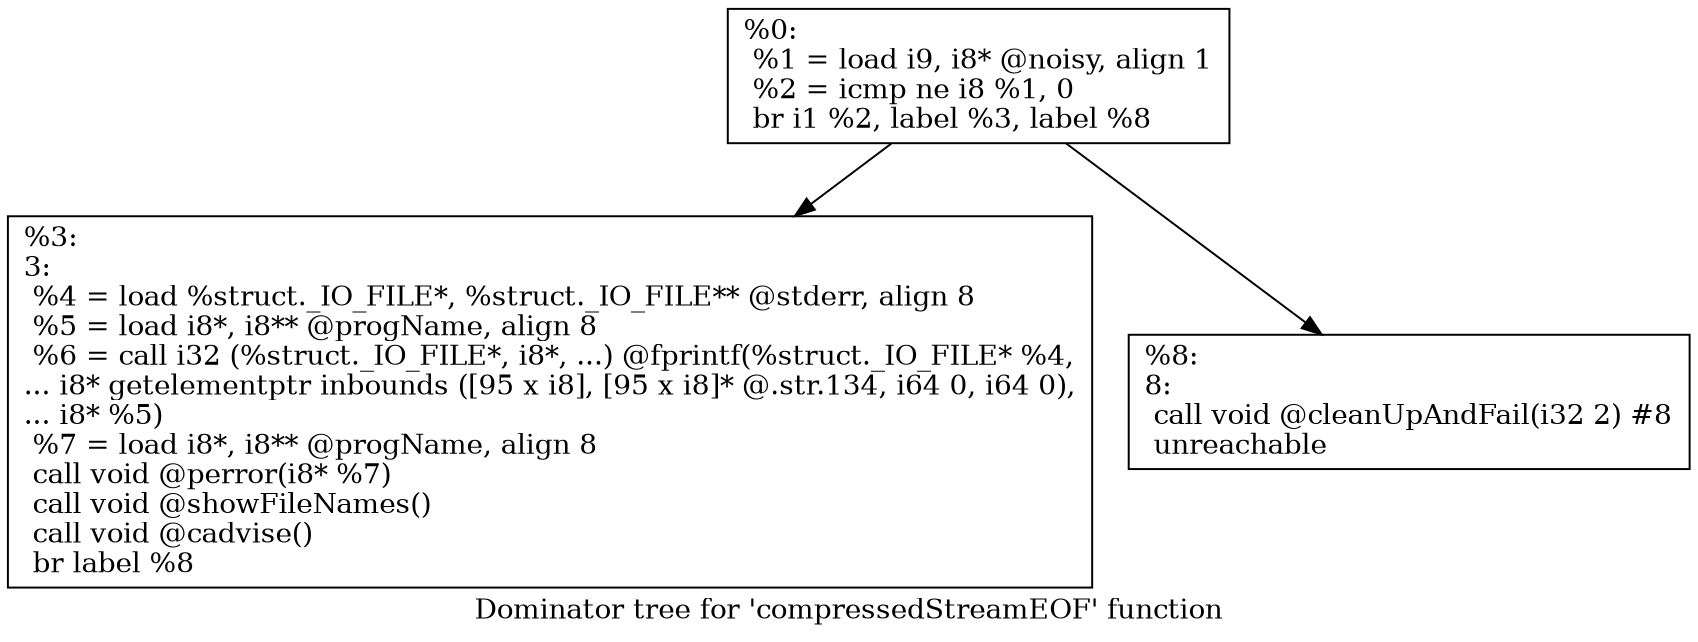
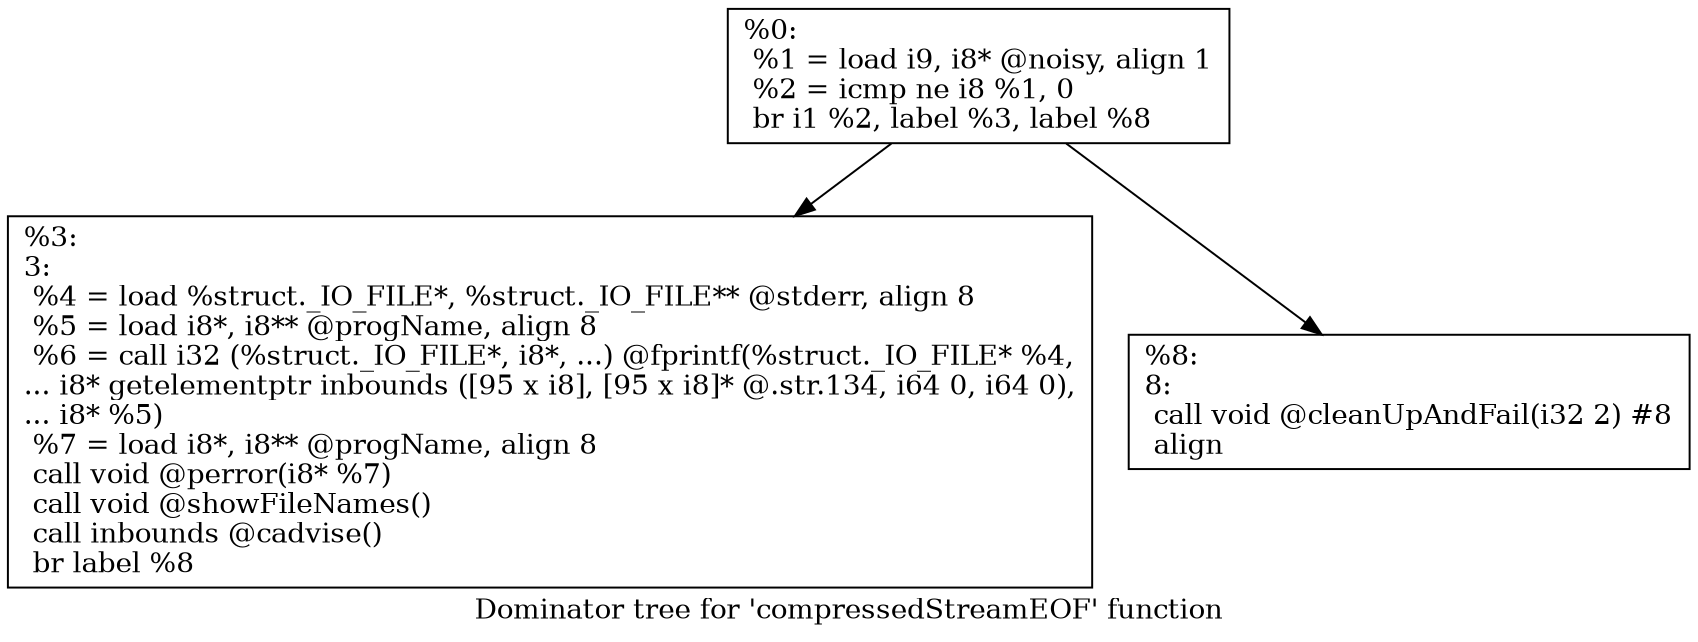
node "%8:": text "unreachable" -> "align"
node "%3:": text "call void @cadvise()" -> "call inbounds @cadvise()"
